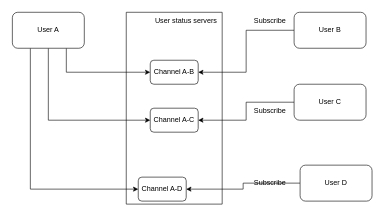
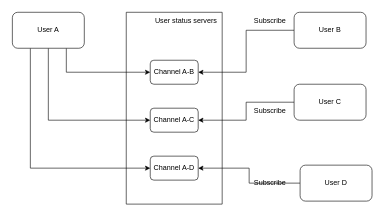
node "Channel A-D": moved (162, 189) -> (174, 168)
